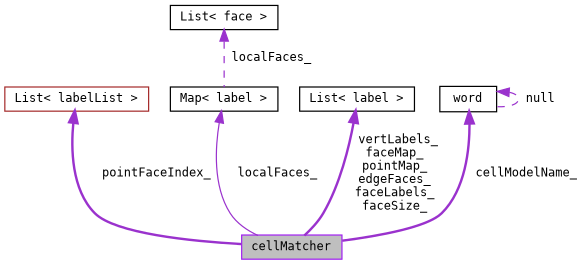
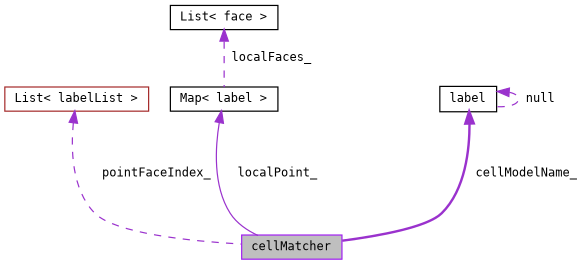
node "List< label >": removed
node "word": label "word" -> "label"
edge "cellMatcher" -> "Map< label >": label " localFaces_" -> " localPoint_"
edge "cellMatcher" -> "List< labelList >": style bold -> dashed
